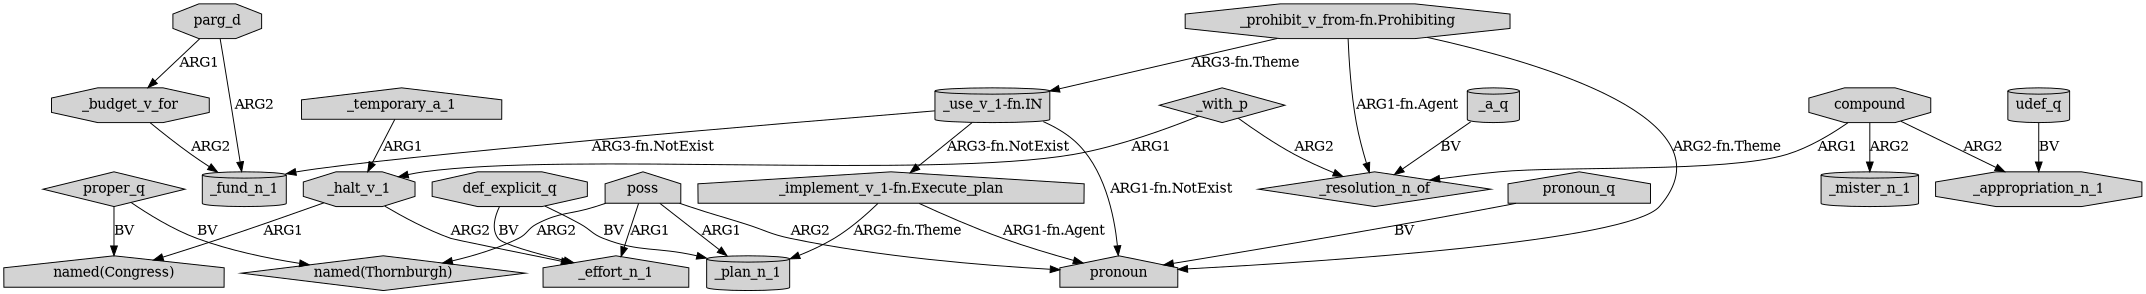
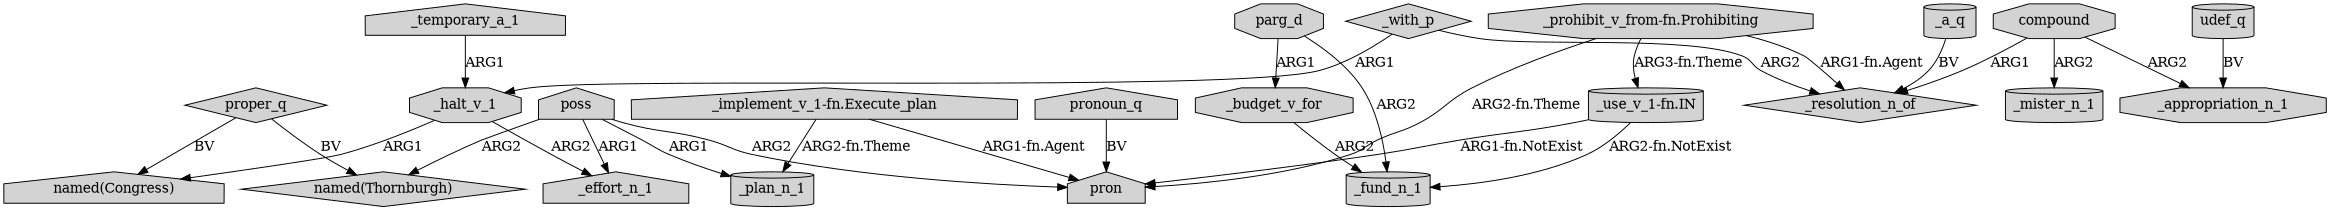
edge "_use_v_1-fn.IN" -> "_implement_v_1-fn.Execute_plan": removed, label "ARG3-fn.NotExist"
edge "_use_v_1-fn.IN" -> "_fund_n_1": label "ARG3-fn.NotExist" -> "ARG2-fn.NotExist"
node "def_explicit_q": removed
node "pronoun": label "pronoun" -> "pron"
